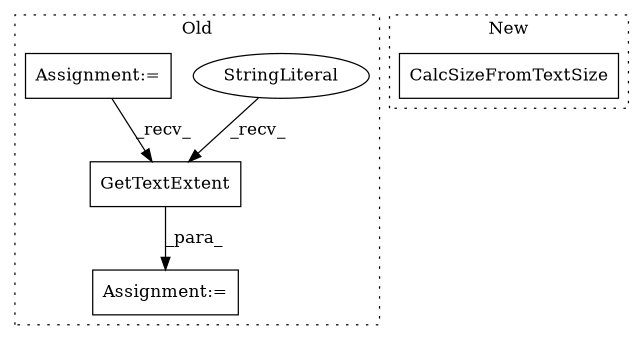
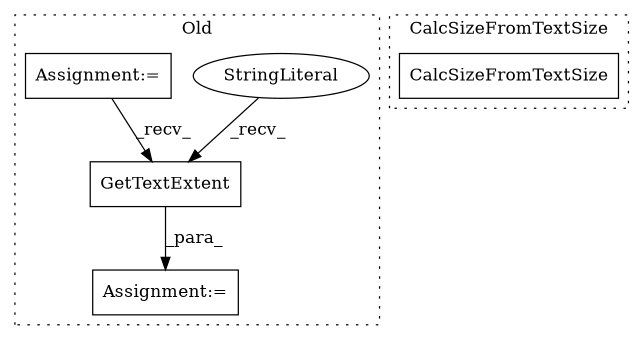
cluster "New": label "New" -> "CalcSizeFromTextSize"
